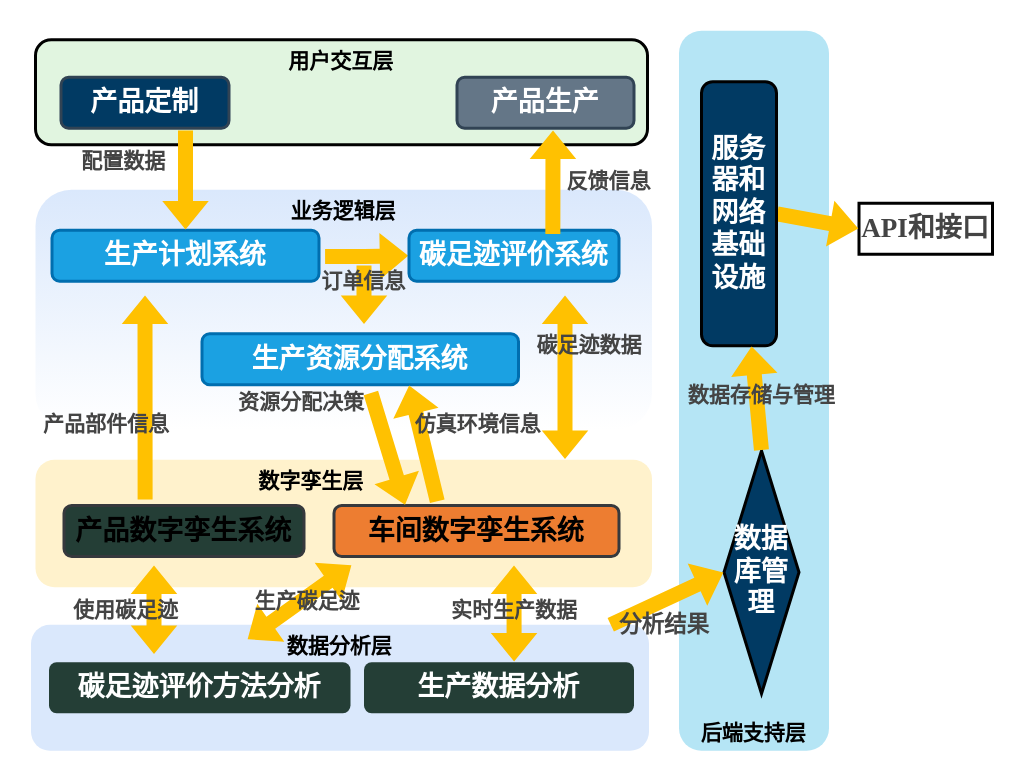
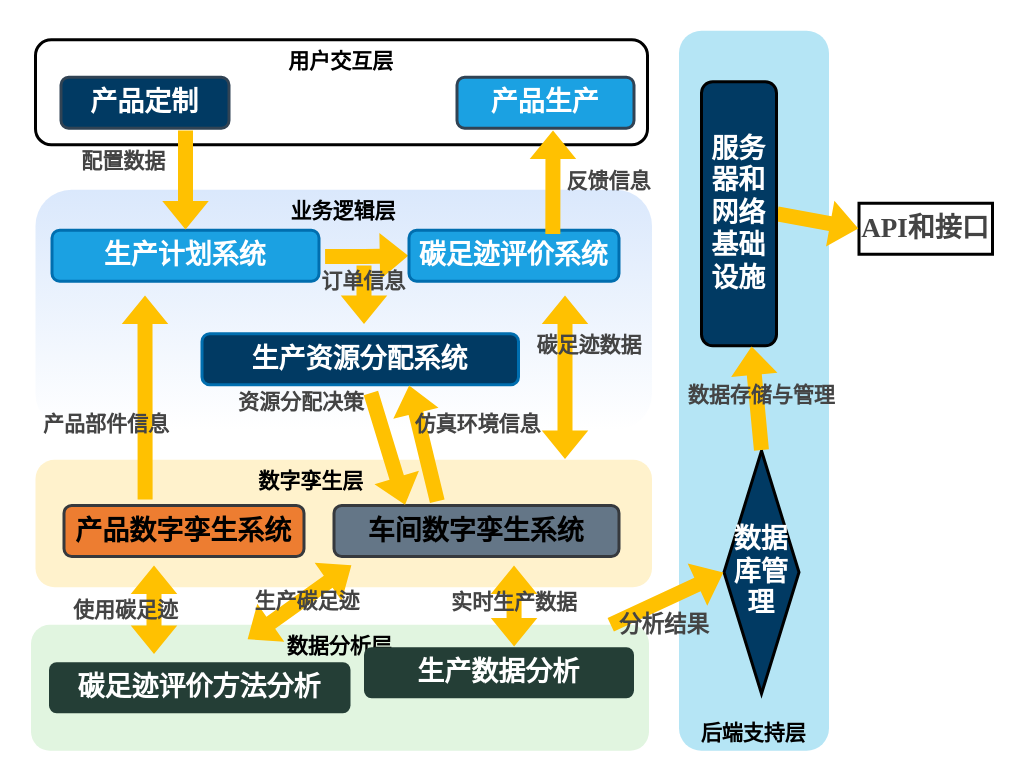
node "用户交互层": fillcolor #e1f5e0 -> #ffffff
node "产品生产": fillcolor #647687 -> #1ba1e2
node "生产资源分配系统": fillcolor #1ba1e2 -> #013a63
node "产品数字孪生系统": fillcolor #243e36 -> #ed7d31
node "车间数字孪生系统": fillcolor #ed7d31 -> #647687
node "数据分析层": fillcolor #dae8fc -> #e1f5e0
node "生产数据分析": moved (499, 688) -> (499, 673)
